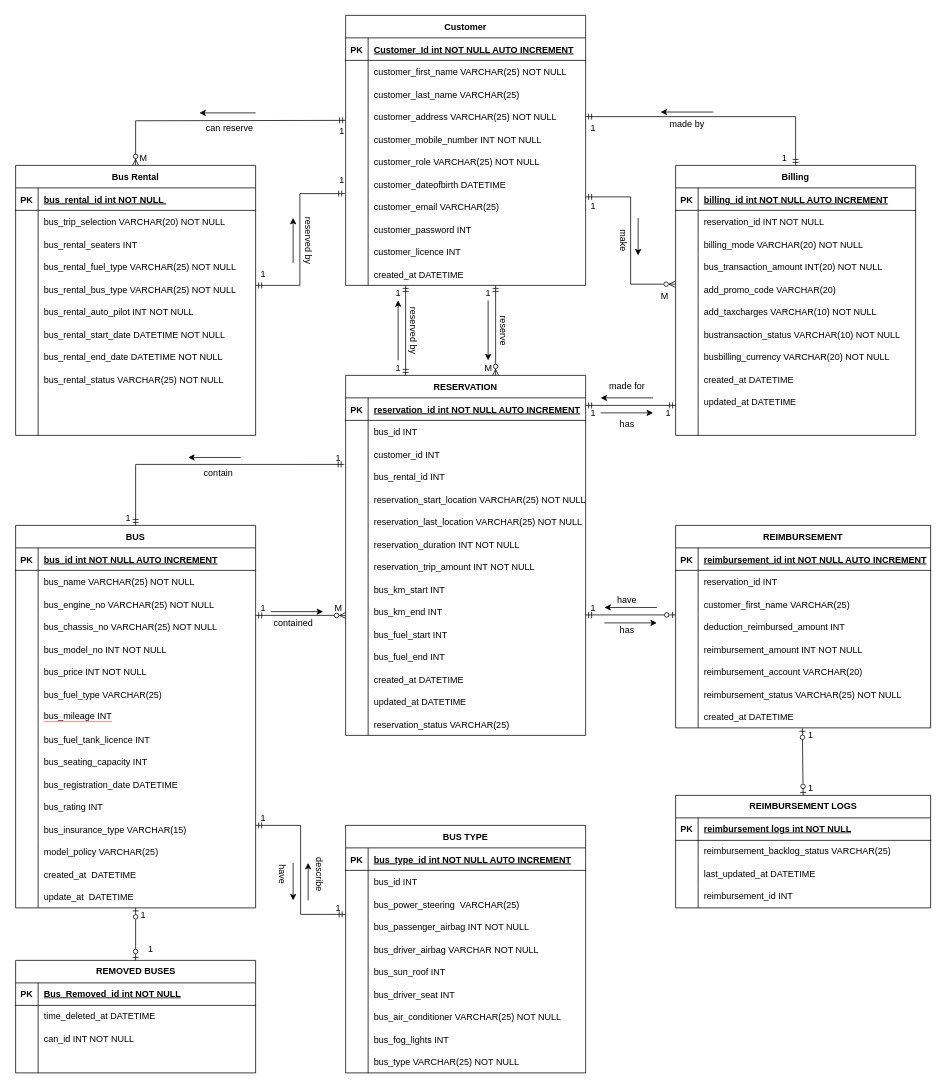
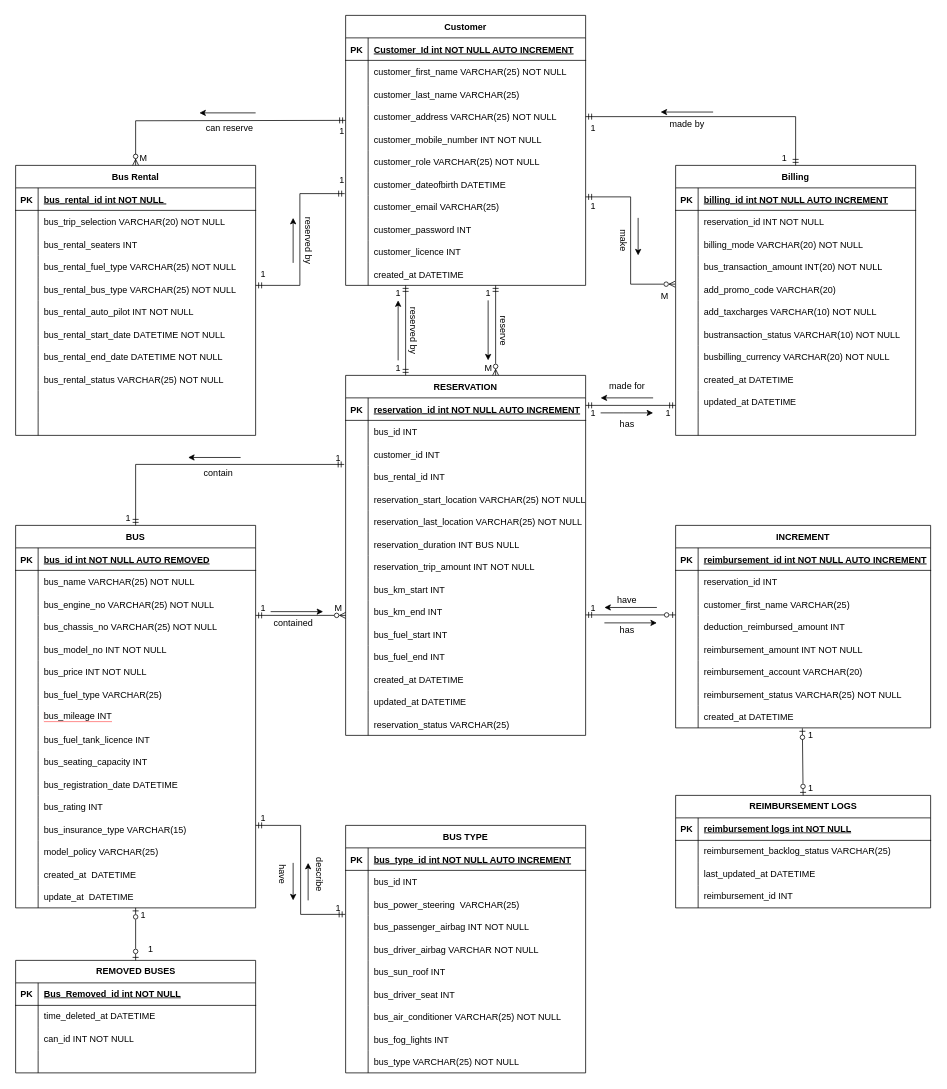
node "REIMBURSEMENT": label "REIMBURSEMENT" -> "INCREMENT"
node "reservation_duration INT NOT NULL": label "reservation_duration INT NOT NULL" -> "reservation_duration INT BUS NULL"
node "bus_id int NOT NULL AUTO INCREMENT": label "bus_id int NOT NULL AUTO INCREMENT" -> "bus_id int NOT NULL AUTO REMOVED"
